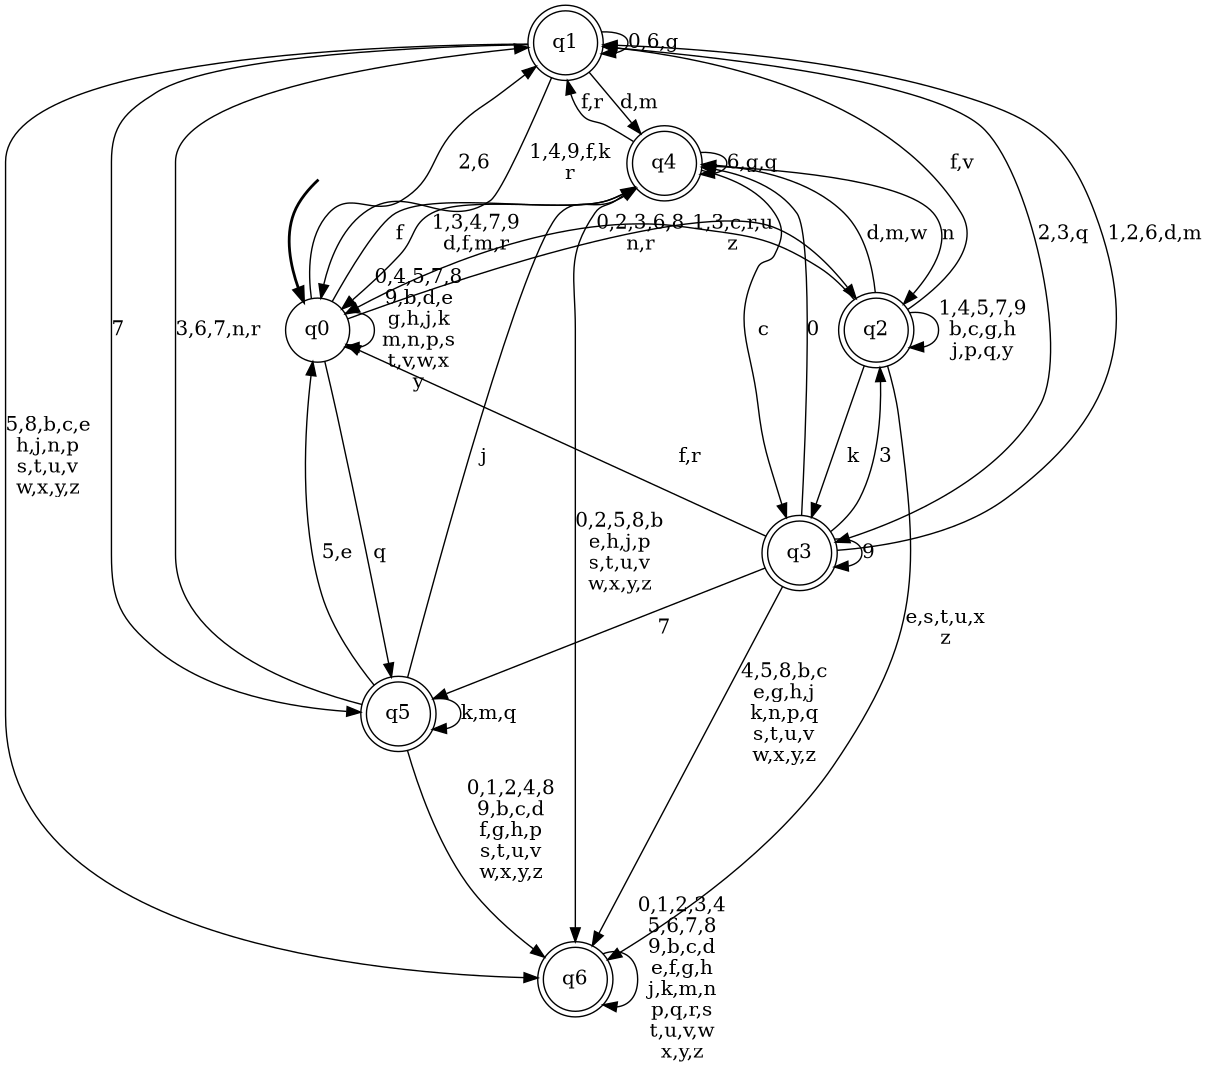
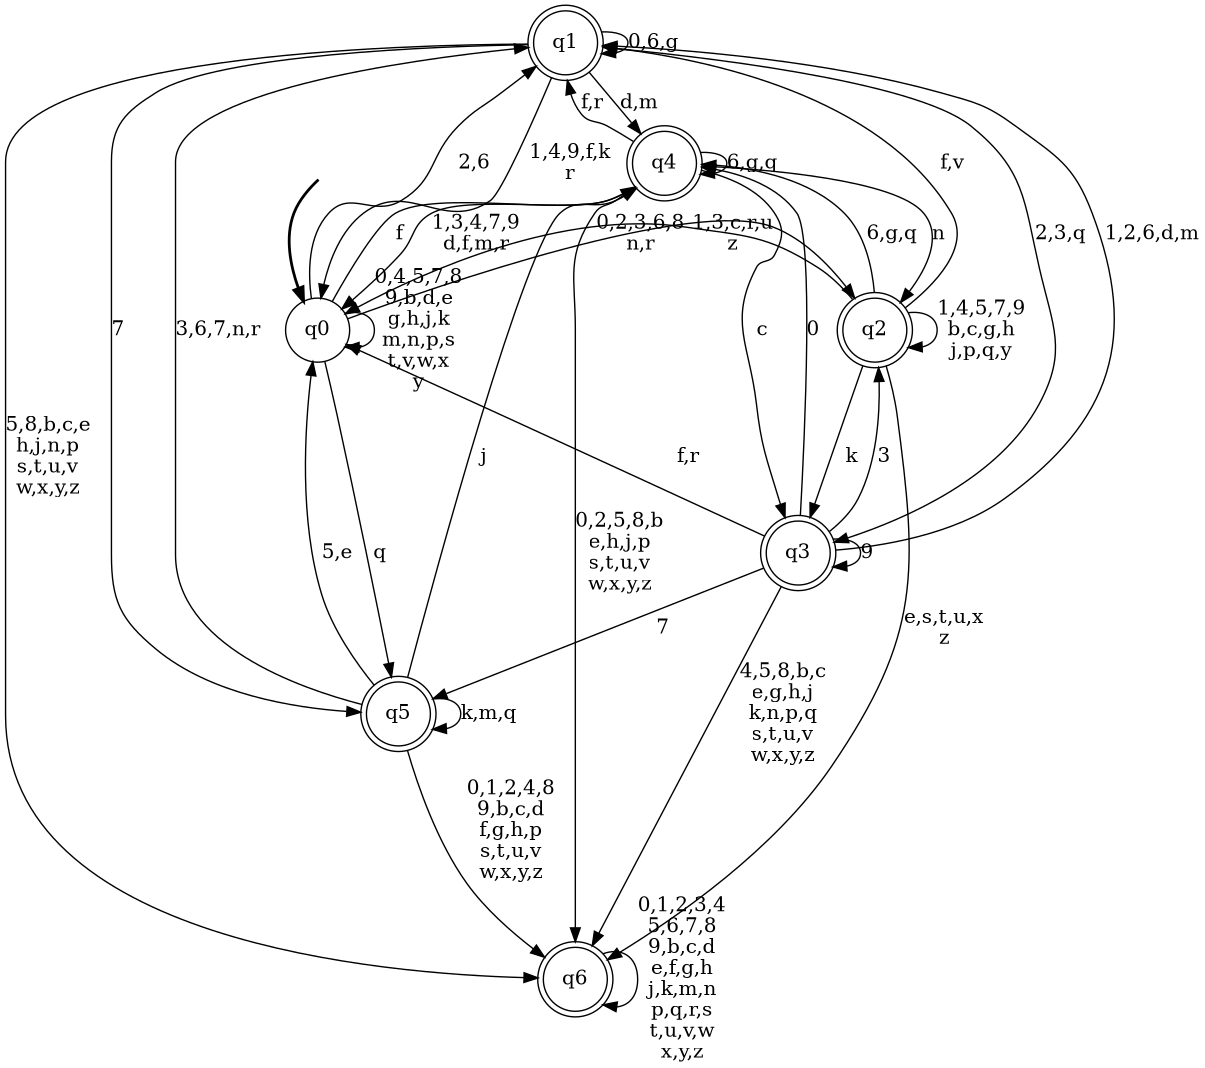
edge "q2" -> "q4": label "d,m,w" -> "6,g,q"
